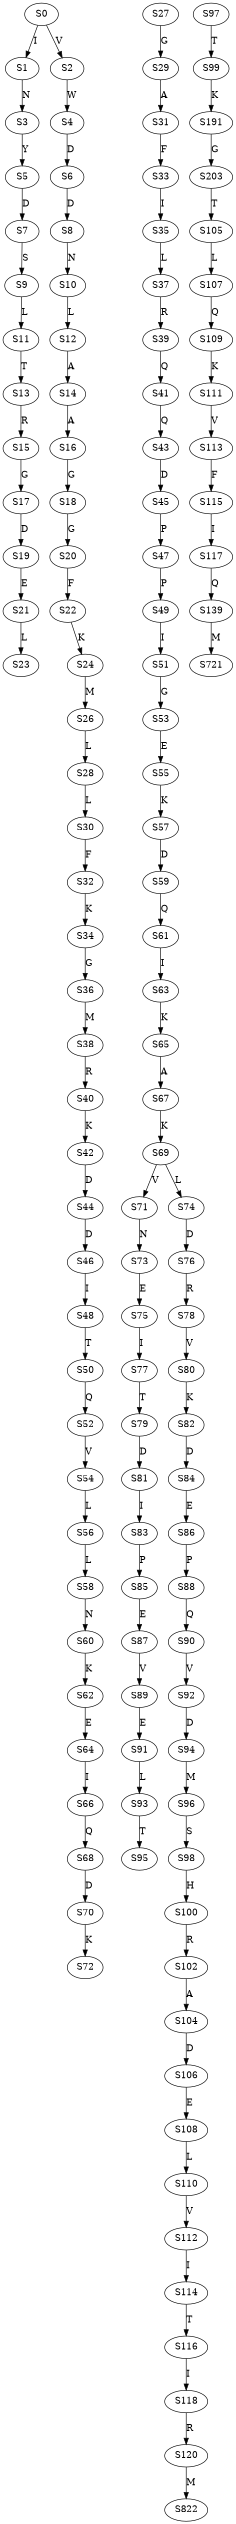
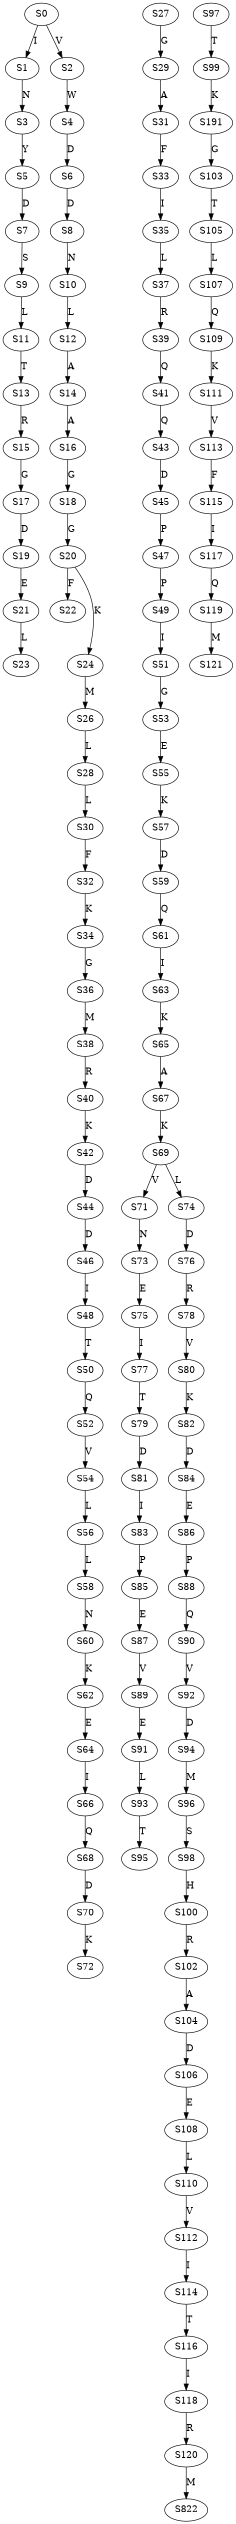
node "S203": label "S203" -> "S103"
node "S139": label "S139" -> "S119"
edge "S22" -> "S24": now "S20" -> "S24"
node "S721": label "S721" -> "S121"
